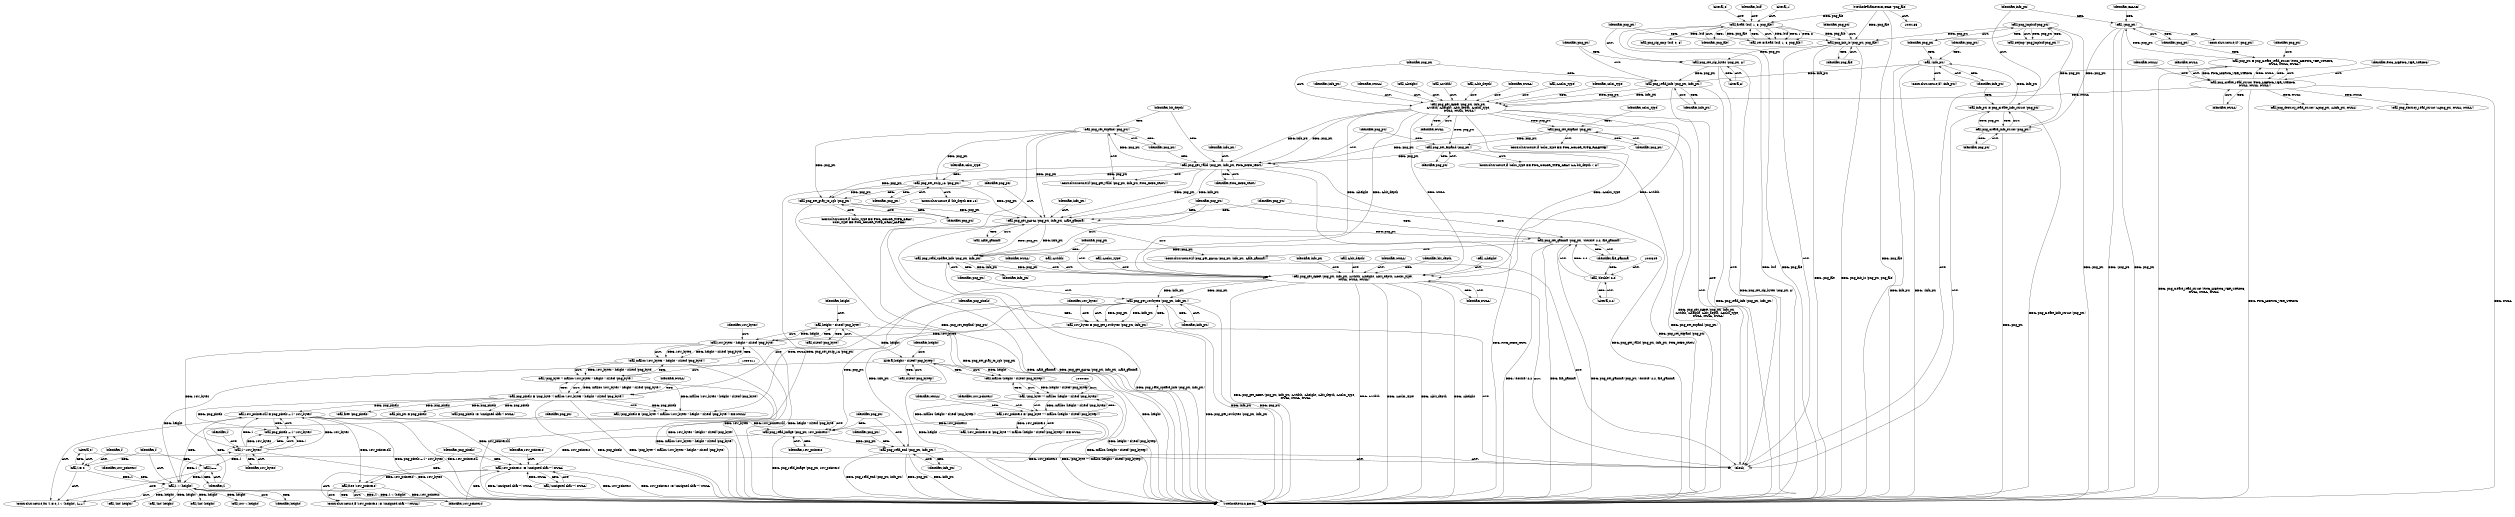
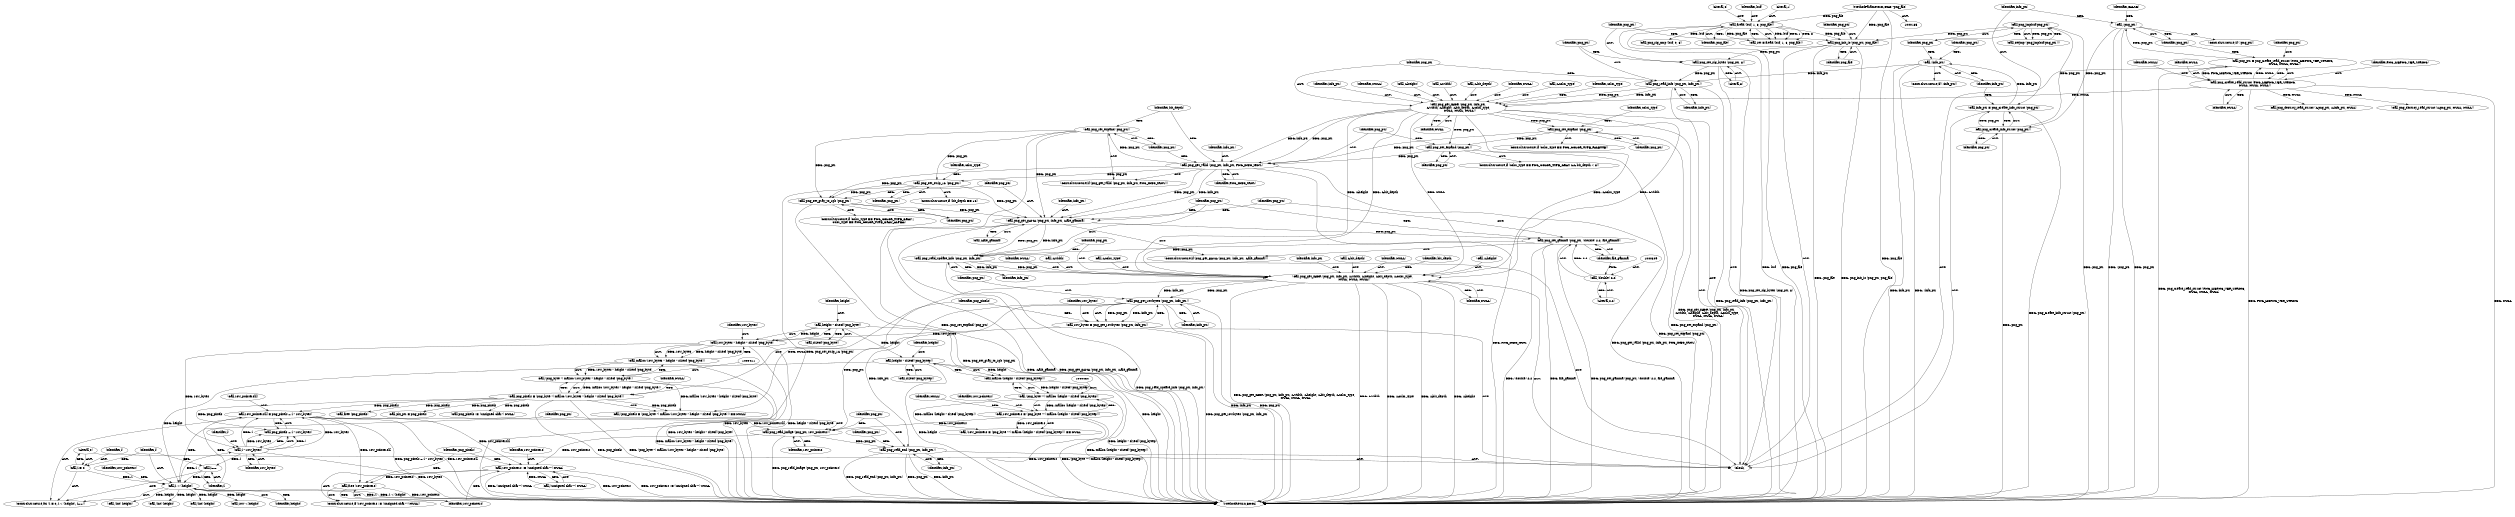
edge "(Identifier,file_gamma)" -> "(Call,(double) 2.2)": label "CFG: " -> "PNG: "
node "(Literal,height * sizeof (png_bytep))": label "(Literal,height * sizeof (png_bytep))" -> "(Call,height * sizeof (png_bytep))"
node "(Call,row_pointers[i])": added
